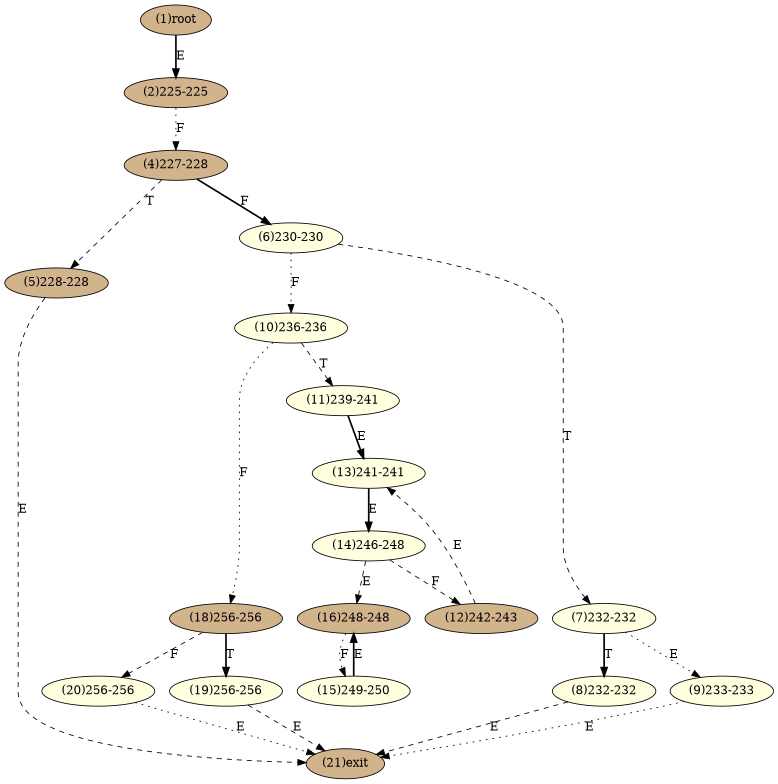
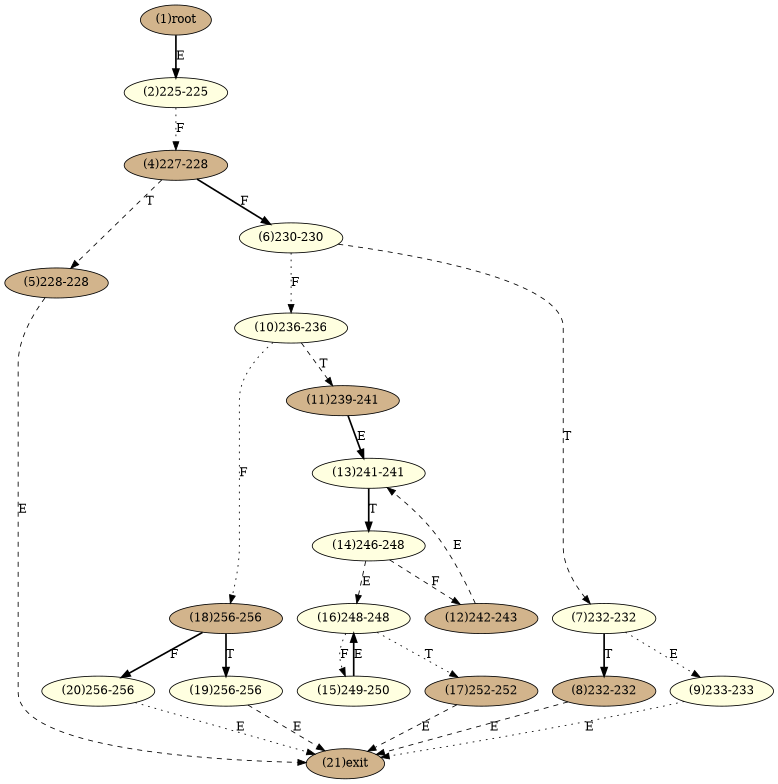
node "(2)225-225": fillcolor tan -> lightyellow
node "(11)239-241": fillcolor lightyellow -> tan
edge "(13)241-241" -> "(14)246-248": label "E" -> "T"
node "(16)248-248": fillcolor tan -> lightyellow
edge "(18)256-256" -> "(20)256-256": style dashed -> bold
node "(17)252-252": added
node "(8)232-232": fillcolor lightyellow -> tan
